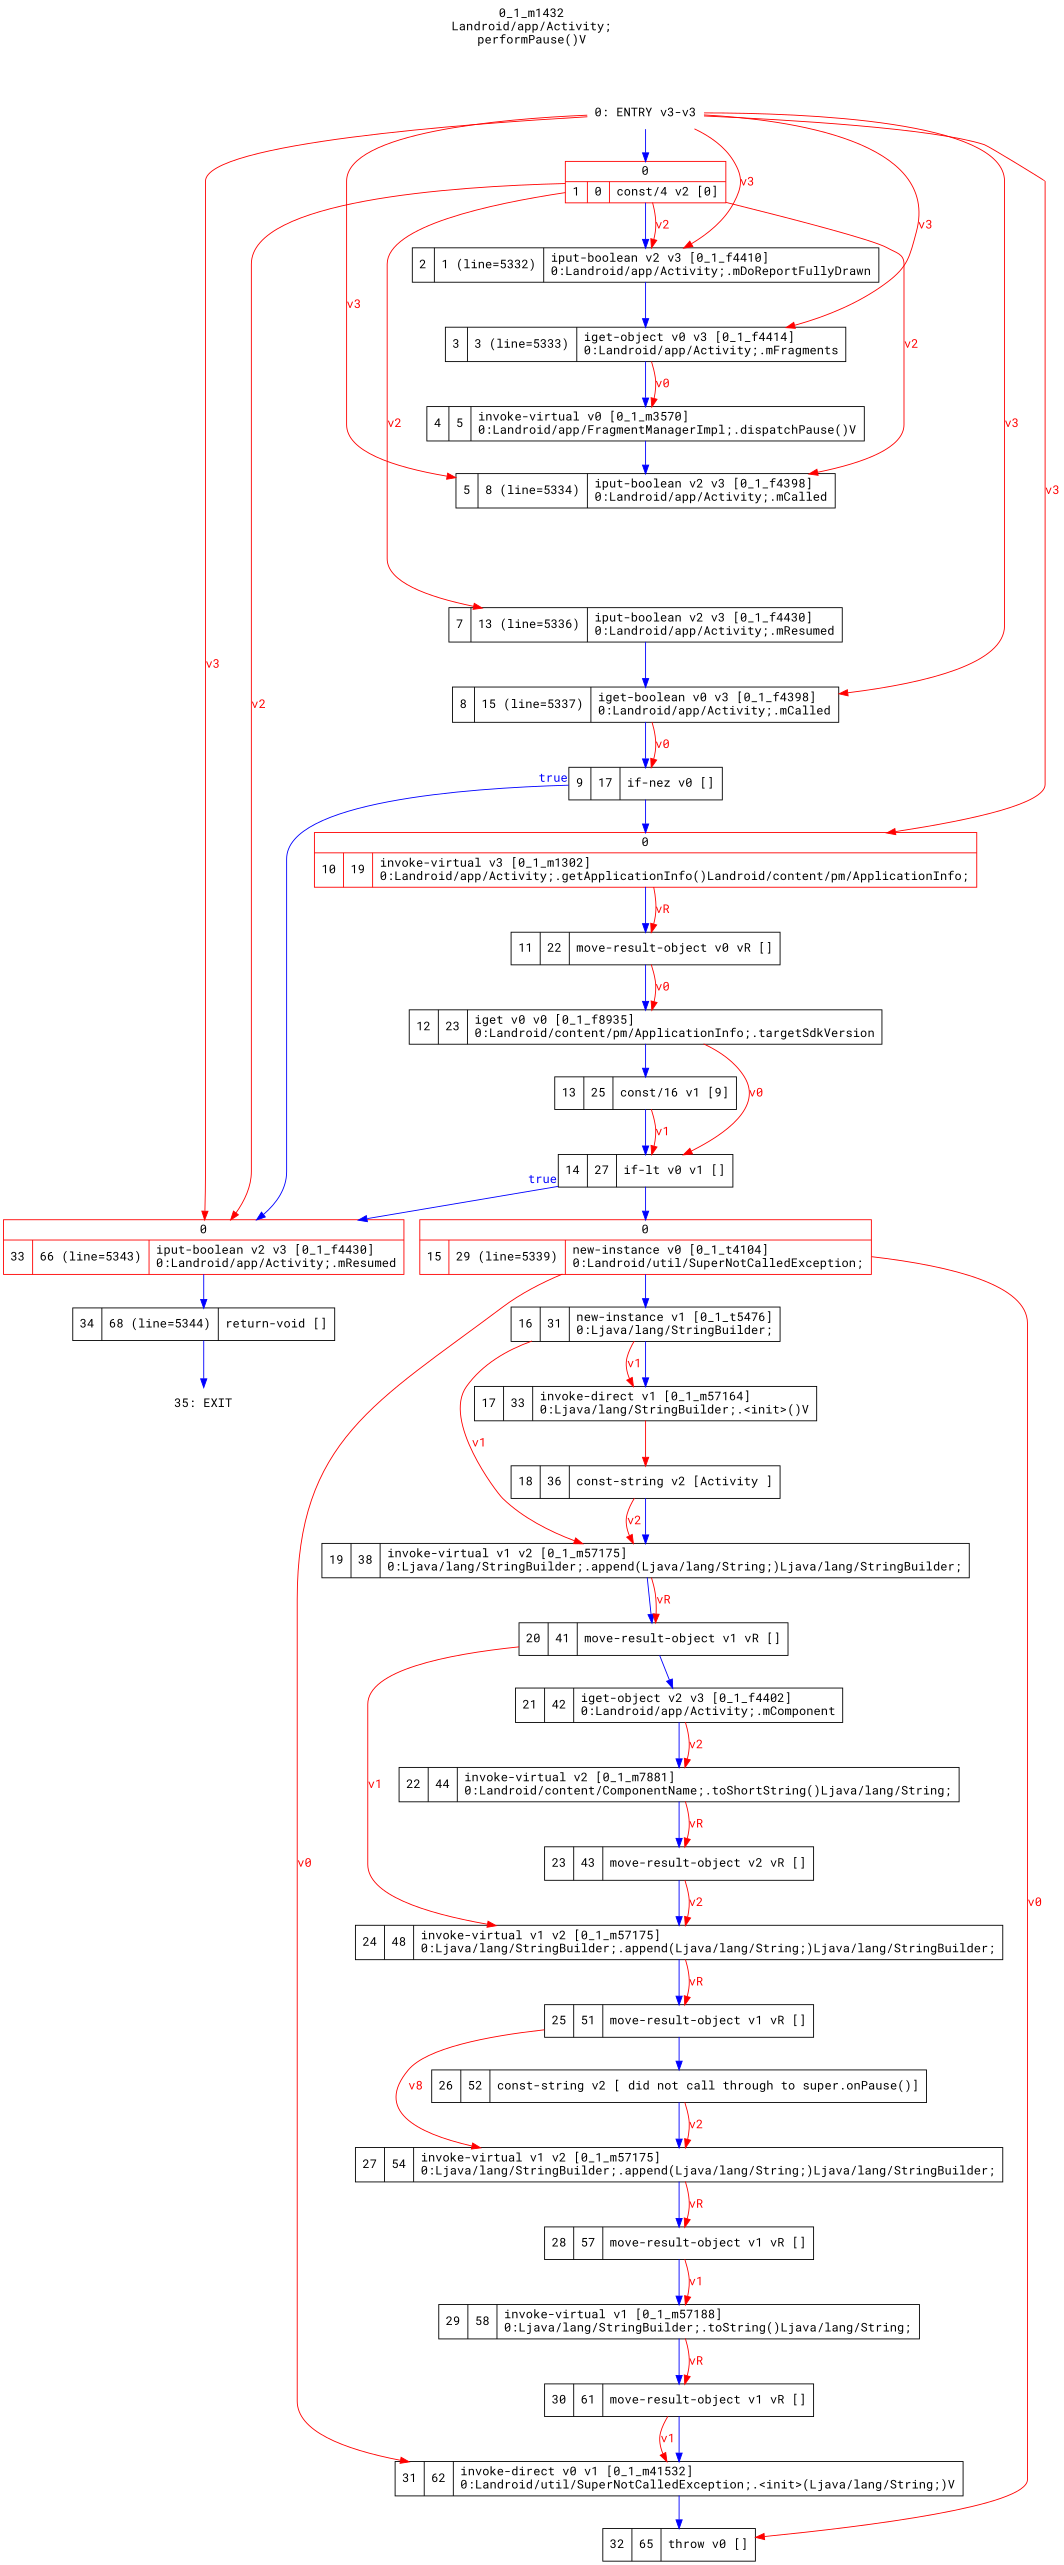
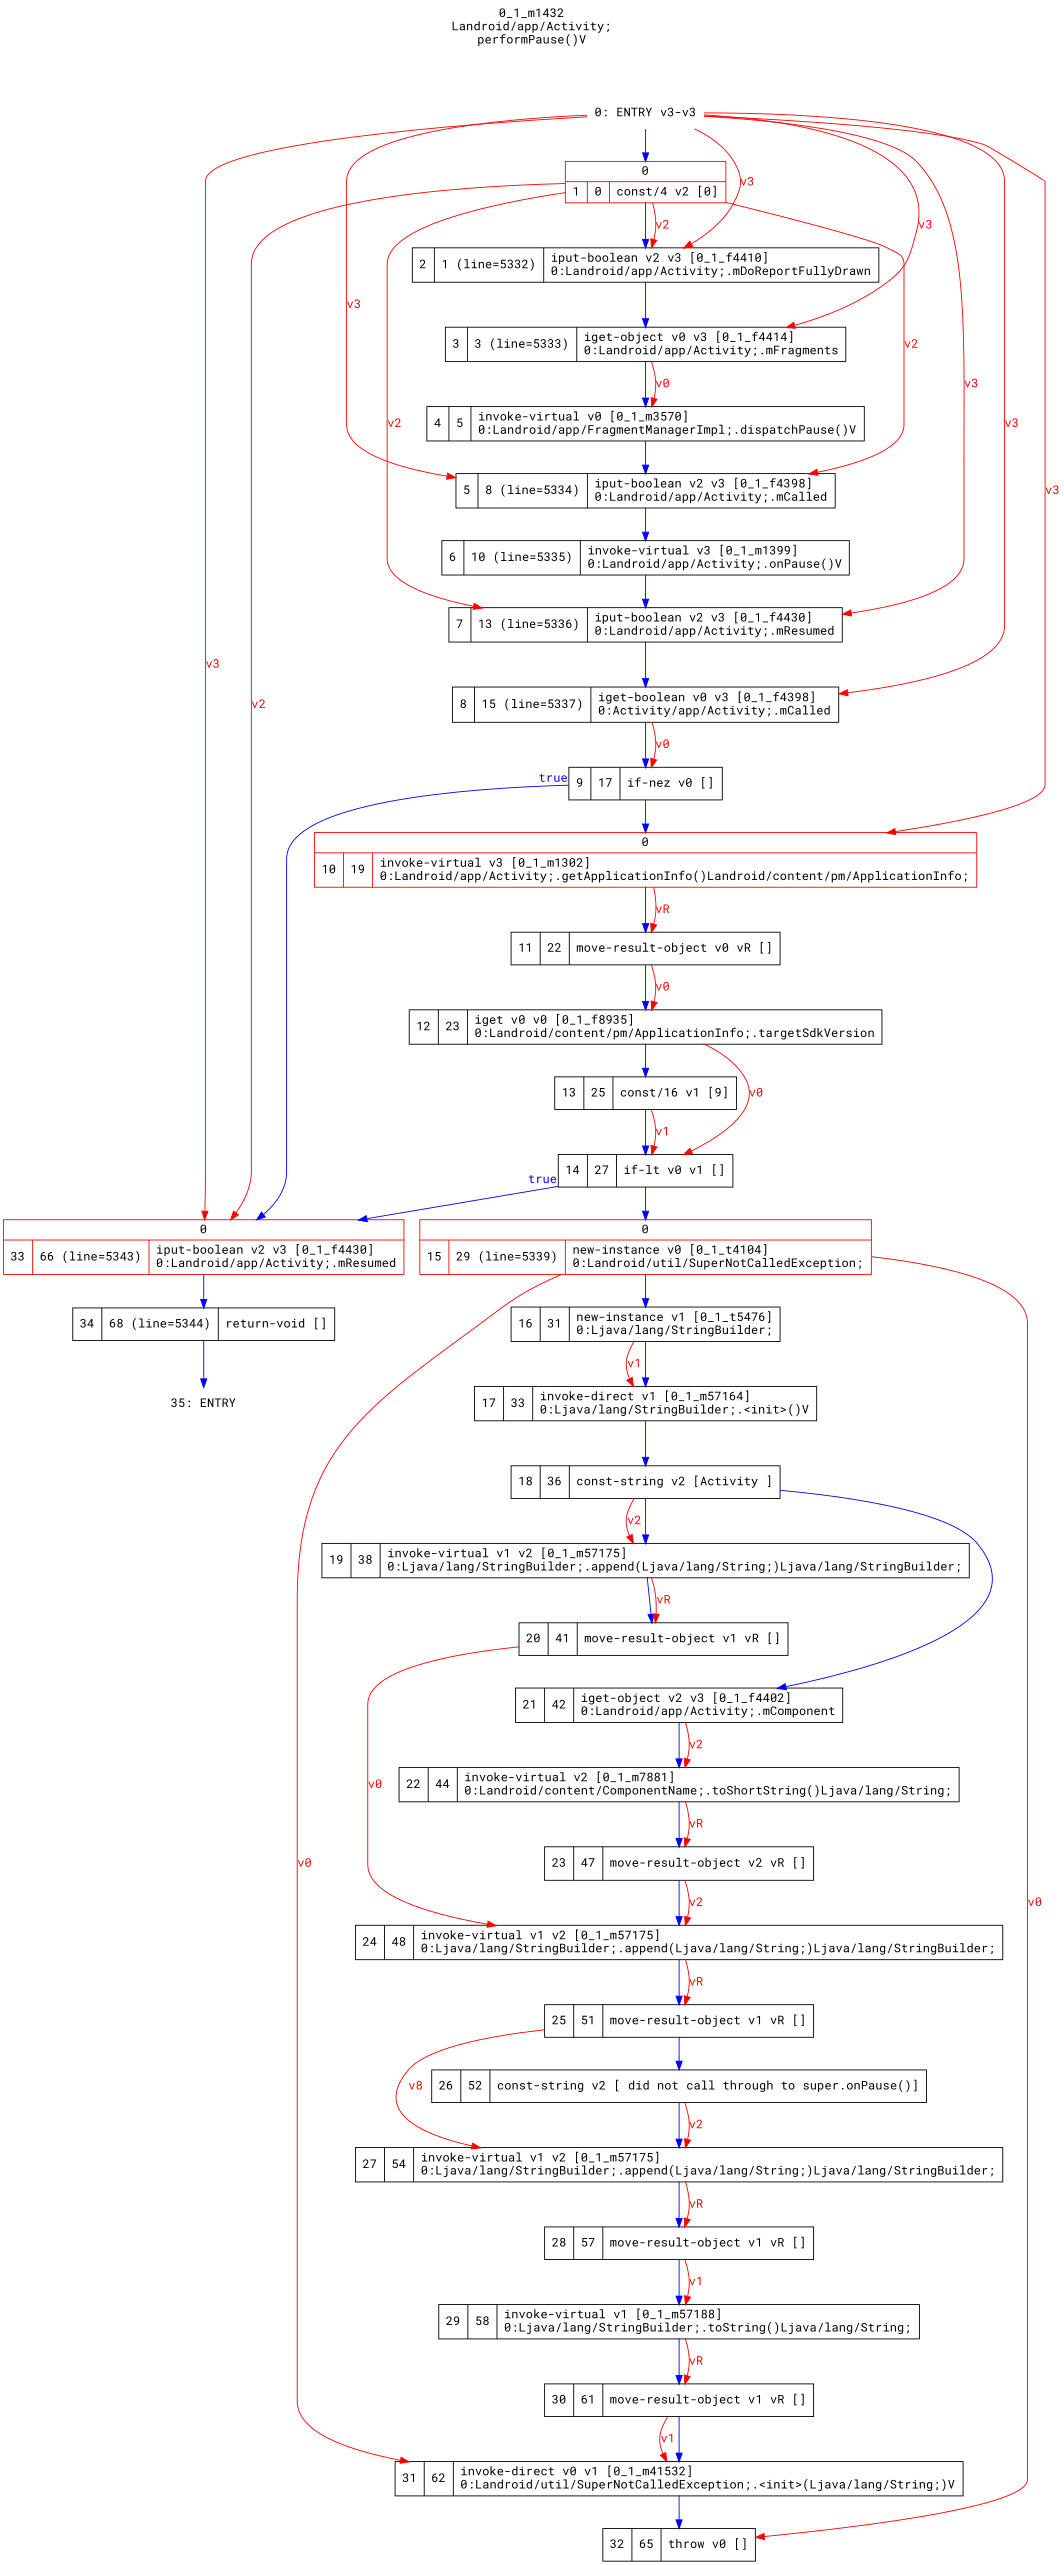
edge "0: ENTRY v3-v3" -> "7": added, label "v3"
node "6": added
node "8": text "0:Landroid/app/Activity;.mCalled" -> "0:Activity/app/Activity;.mCalled"
node "35: EXIT": label "35: EXIT" -> "35: ENTRY"
edge "17" -> "18": color red -> blue
edge "16" -> "19": removed, label "v1"
edge "20" -> "21": now "18" -> "21"
edge "20" -> "24": label "v1" -> "v0"
node "23": text "43" -> "47"
